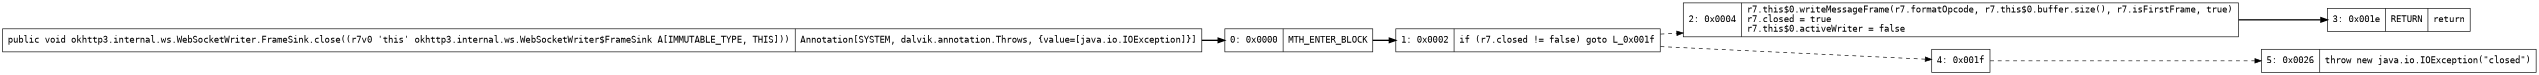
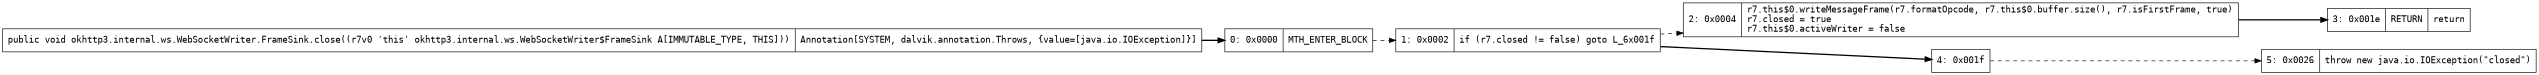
edge "0: 0x0000" -> "1: 0x0002": style bold -> dashed
node "1: 0x0002": text "if (r7.closed != false) goto L_0x001f" -> "if (r7.closed != false) goto L_6x001f"
edge "1: 0x0002" -> "4: 0x001f": style dashed -> bold
